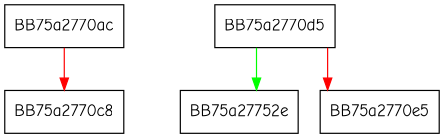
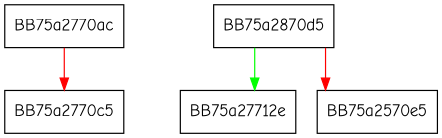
node "BB75a2770d5": label "BB75a2770d5" -> "BB75a2870d5"
node "BB75a2770c8": label "BB75a2770c8" -> "BB75a2770c5"
node "BB75a27752e": label "BB75a27752e" -> "BB75a27712e"
node "BB75a2770e5": label "BB75a2770e5" -> "BB75a2570e5"
